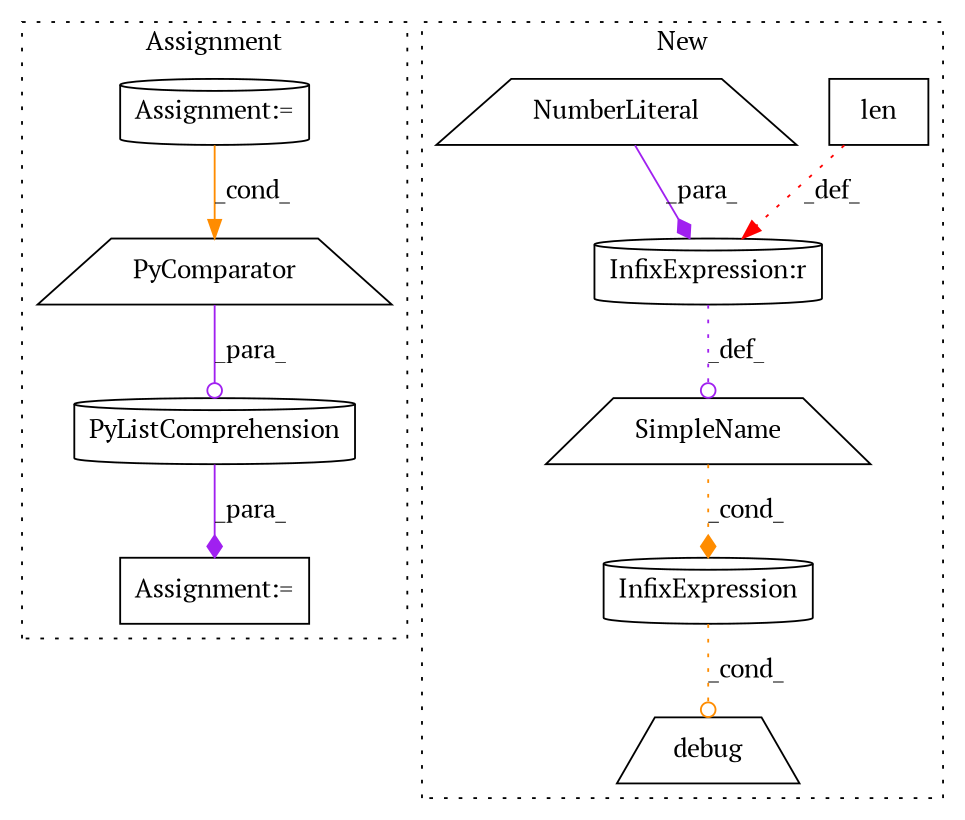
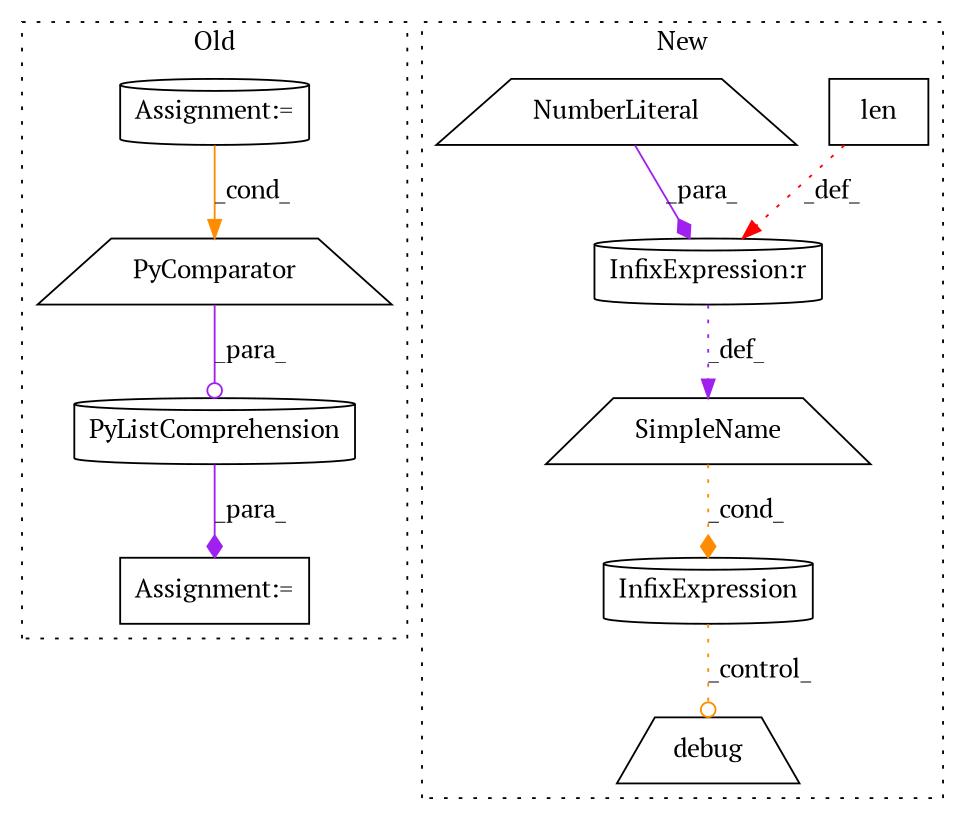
cluster "Assignment": label "Assignment" -> "Old"
edge "InfixExpression:r" -> "SimpleName": arrowhead odot -> normal
edge "InfixExpression" -> "debug": label "_cond_" -> "_control_"
